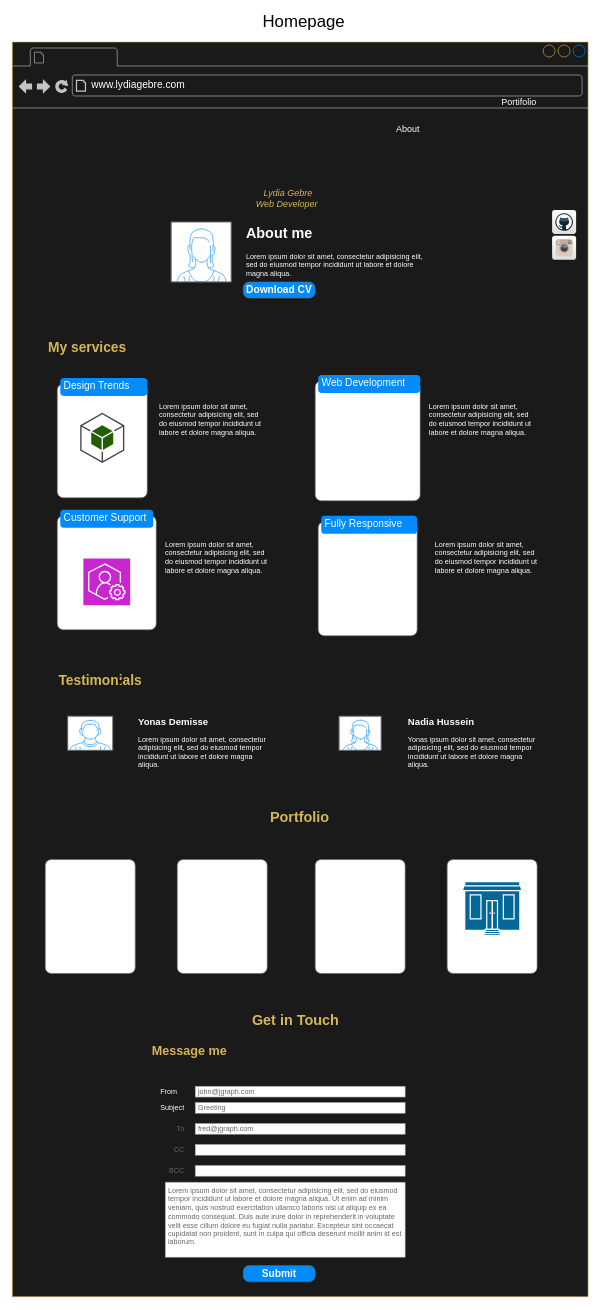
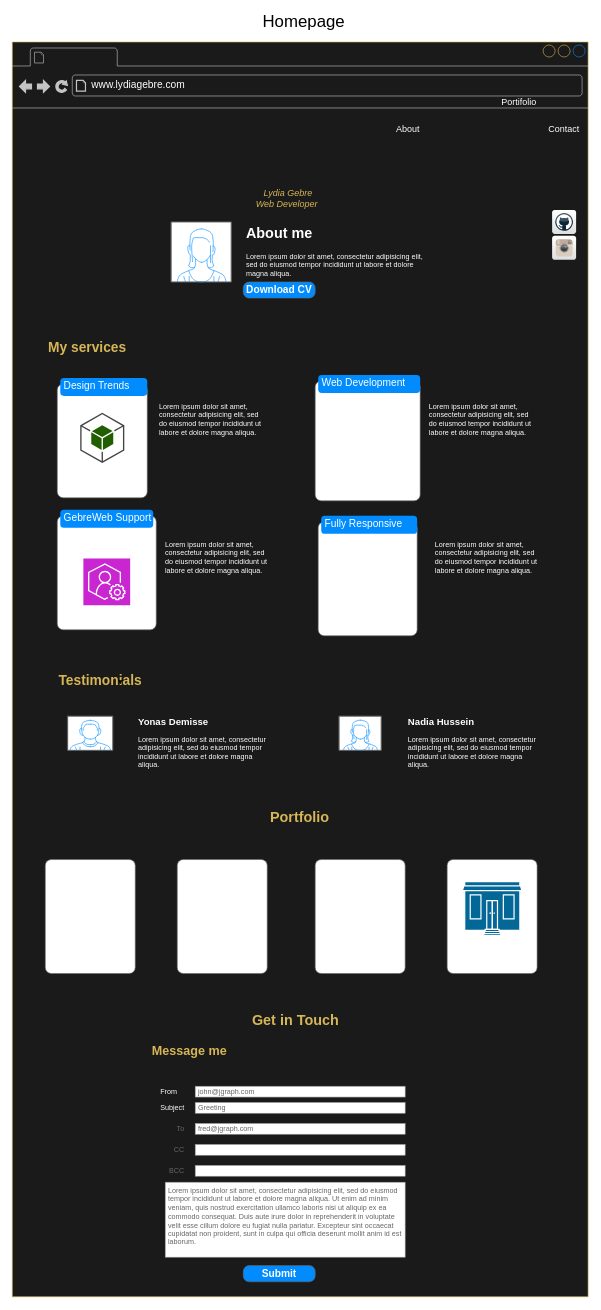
node "Contact": added
node "Customer Support": label "Customer Support" -> "GebreWeb Support"
node "Nadia HusseinYonas ipsum dolor sit amet, consectetur adipisicing elit, sed do eiusmod tempor incididunt ut labore et dolore magna aliqua.": label "Nadia HusseinYonas ipsum dolor sit amet, consectetur adipisicing elit, sed do eiusmod tempor incididunt ut labore et dolore magna aliqua." -> "Nadia HusseinLorem ipsum dolor sit amet, consectetur adipisicing elit, sed do eiusmod tempor incididunt ut labore et dolore magna aliqua."
